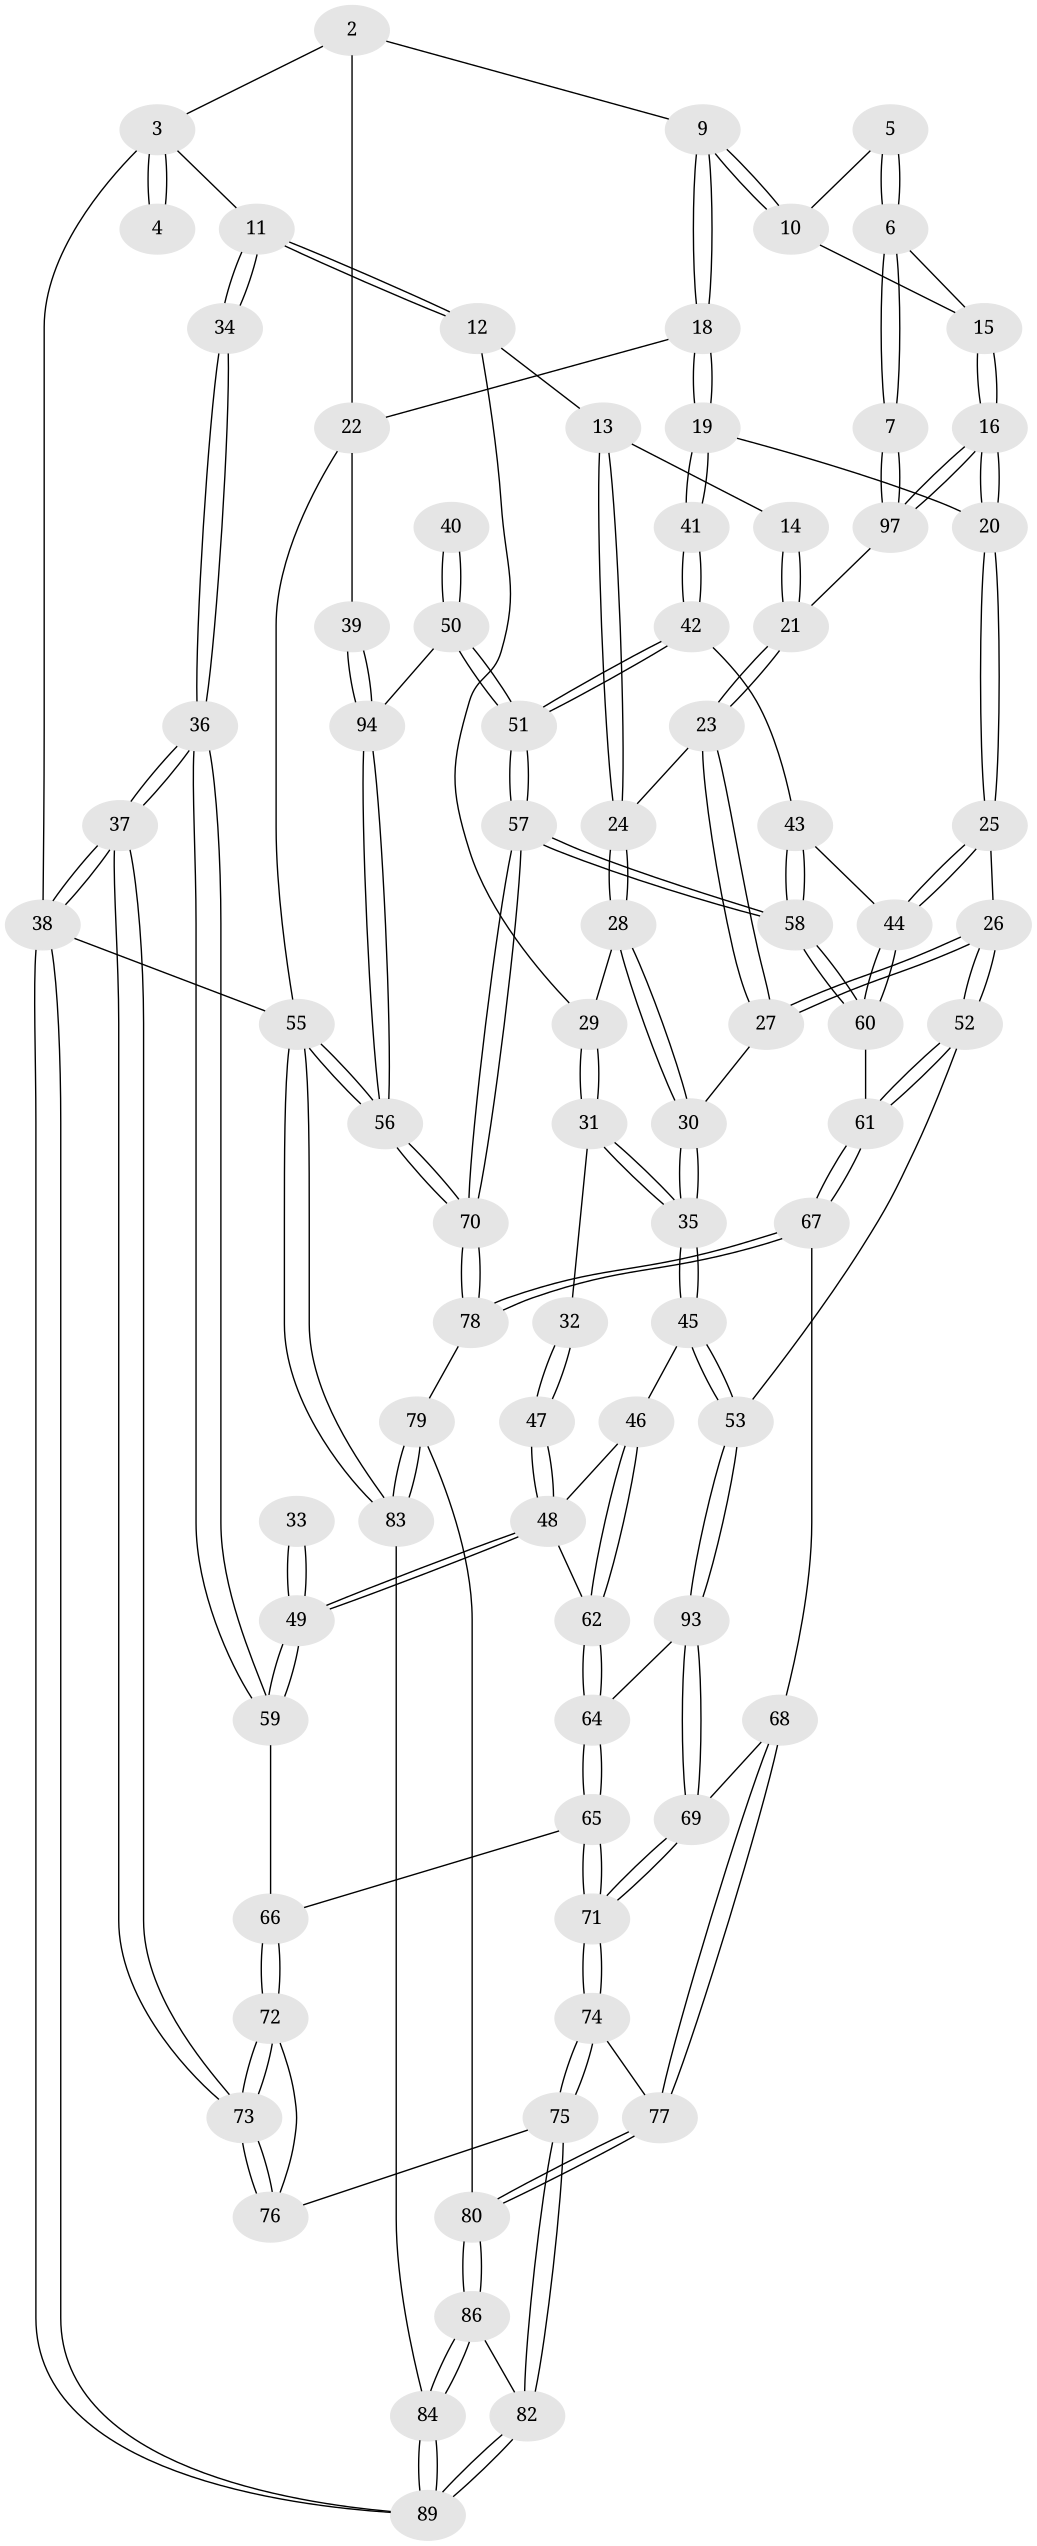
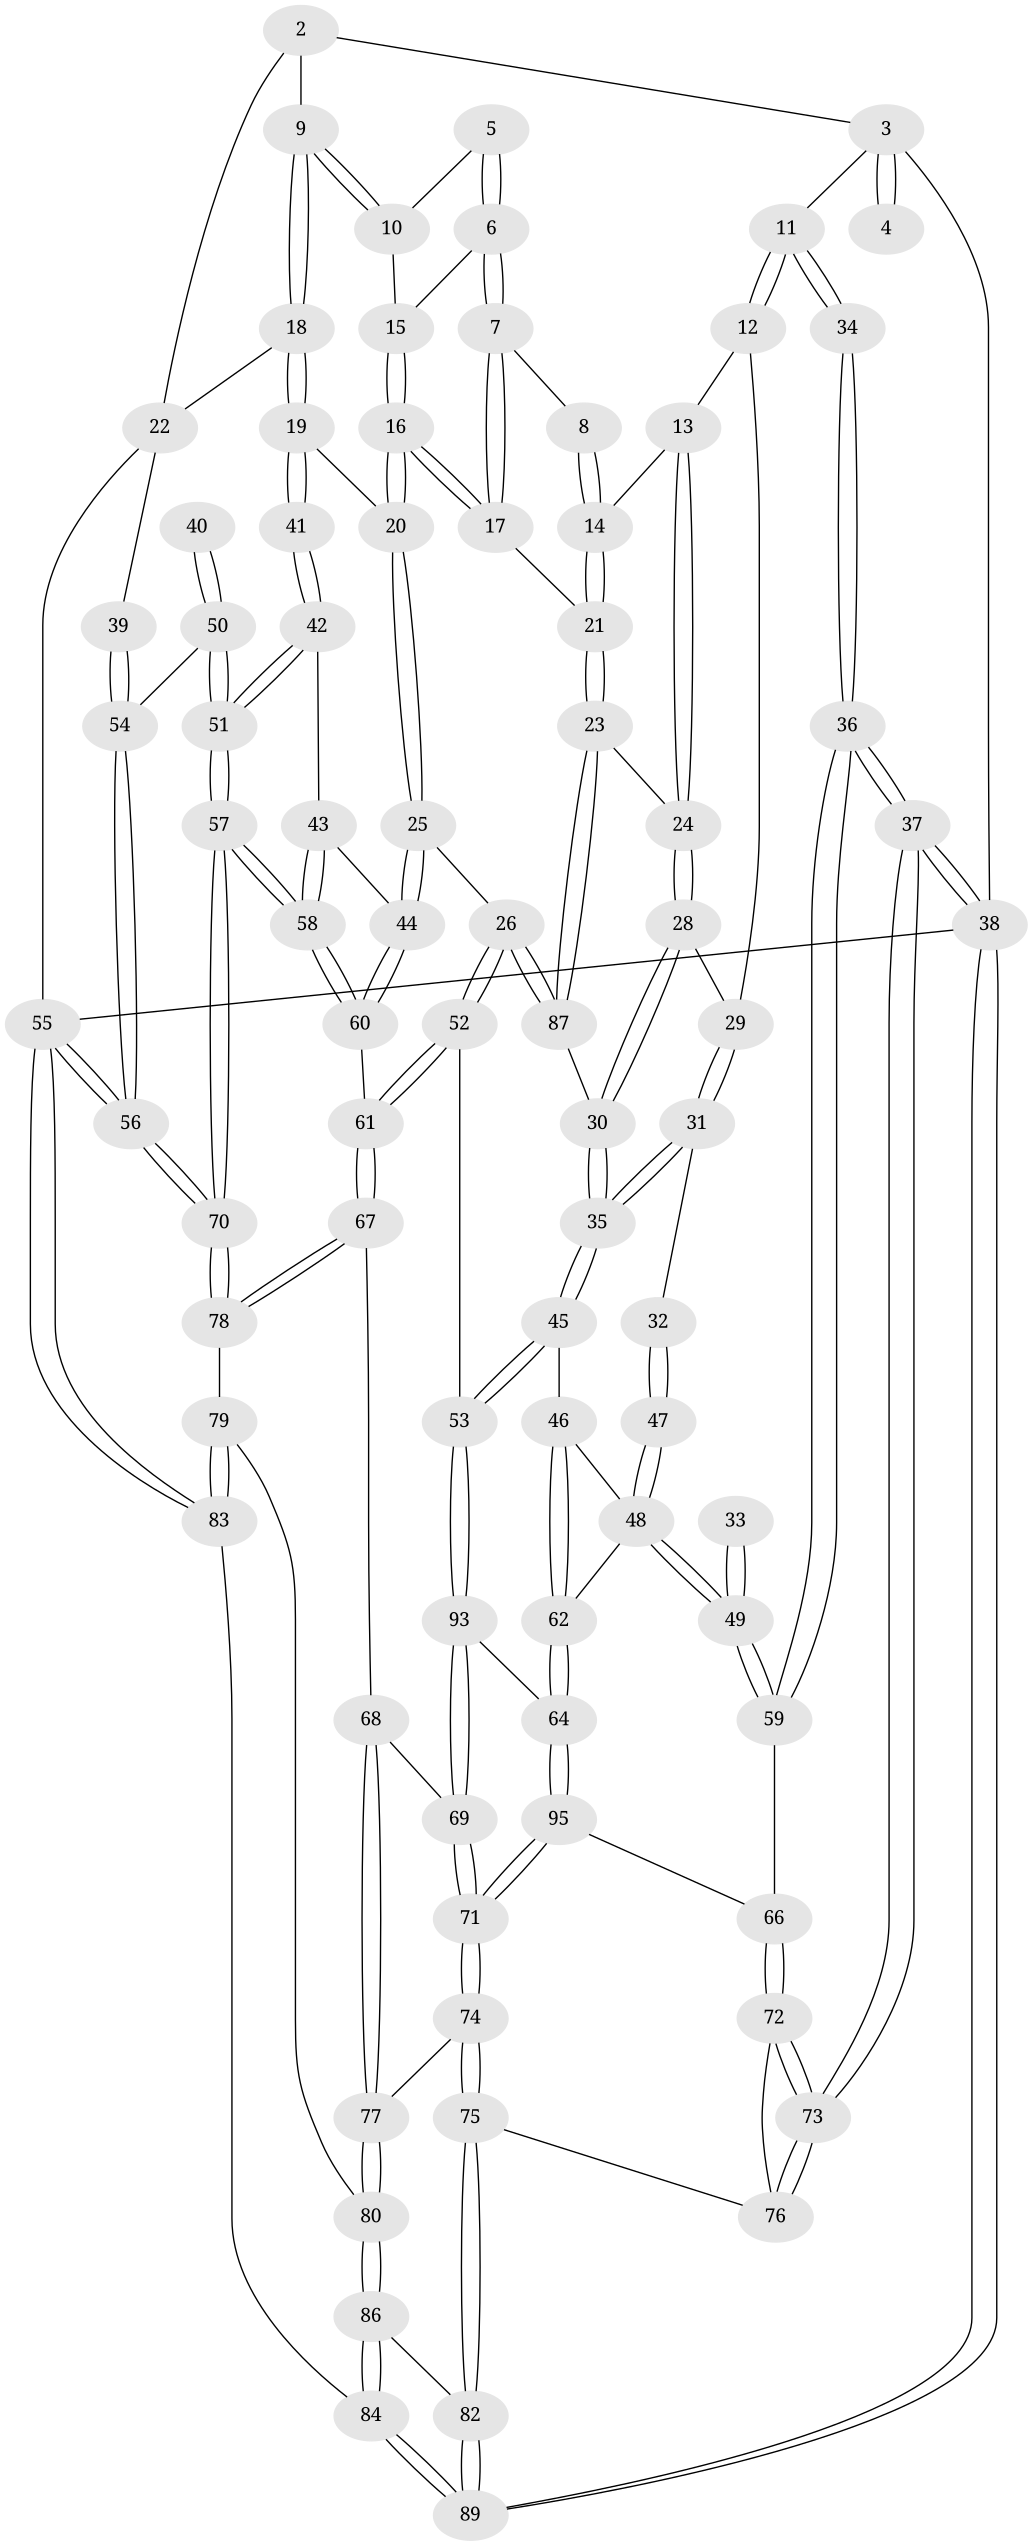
node "8": added
node "97": label "97" -> "17"
node "94": label "94" -> "54"
node "27": label "27" -> "87"
node "65": label "65" -> "95"
